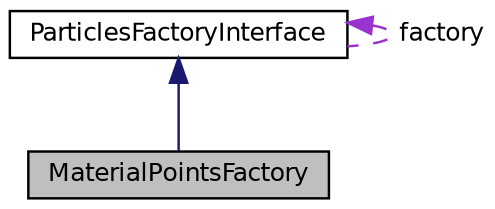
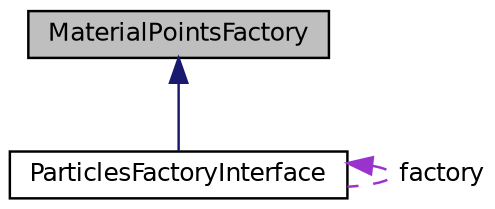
edge "MaterialPointsFactory" -> "ParticlesFactoryInterface": reversed
